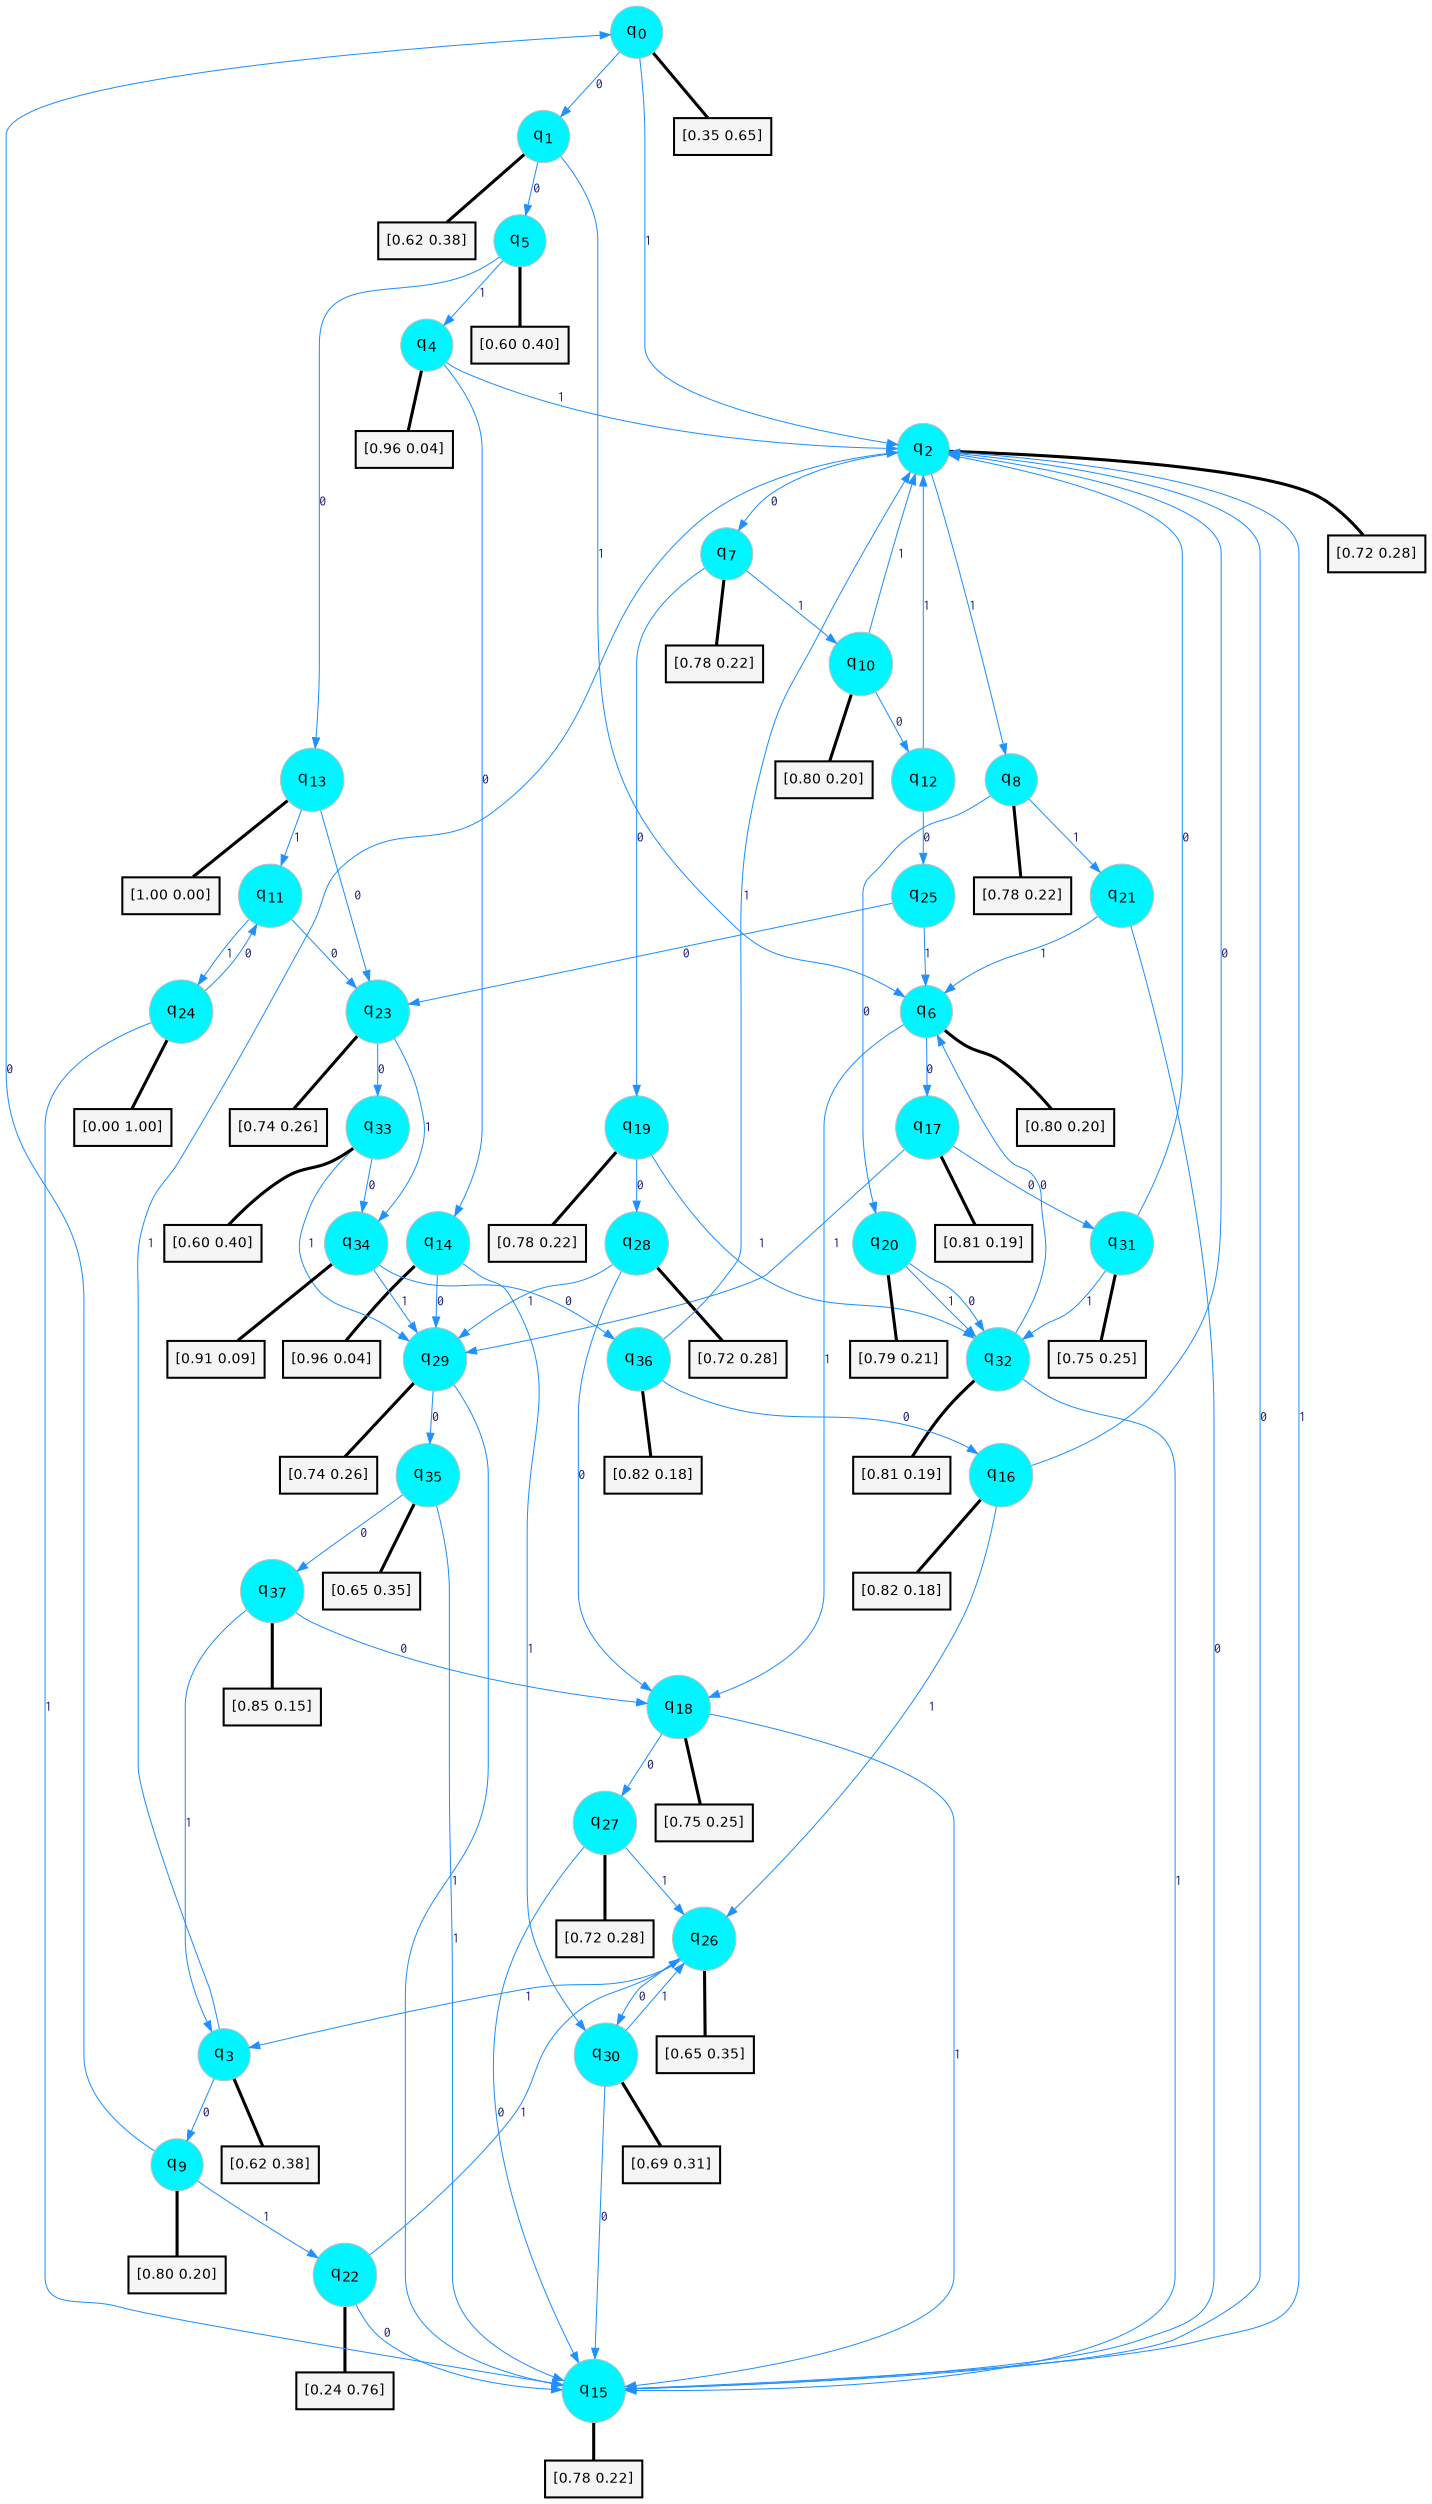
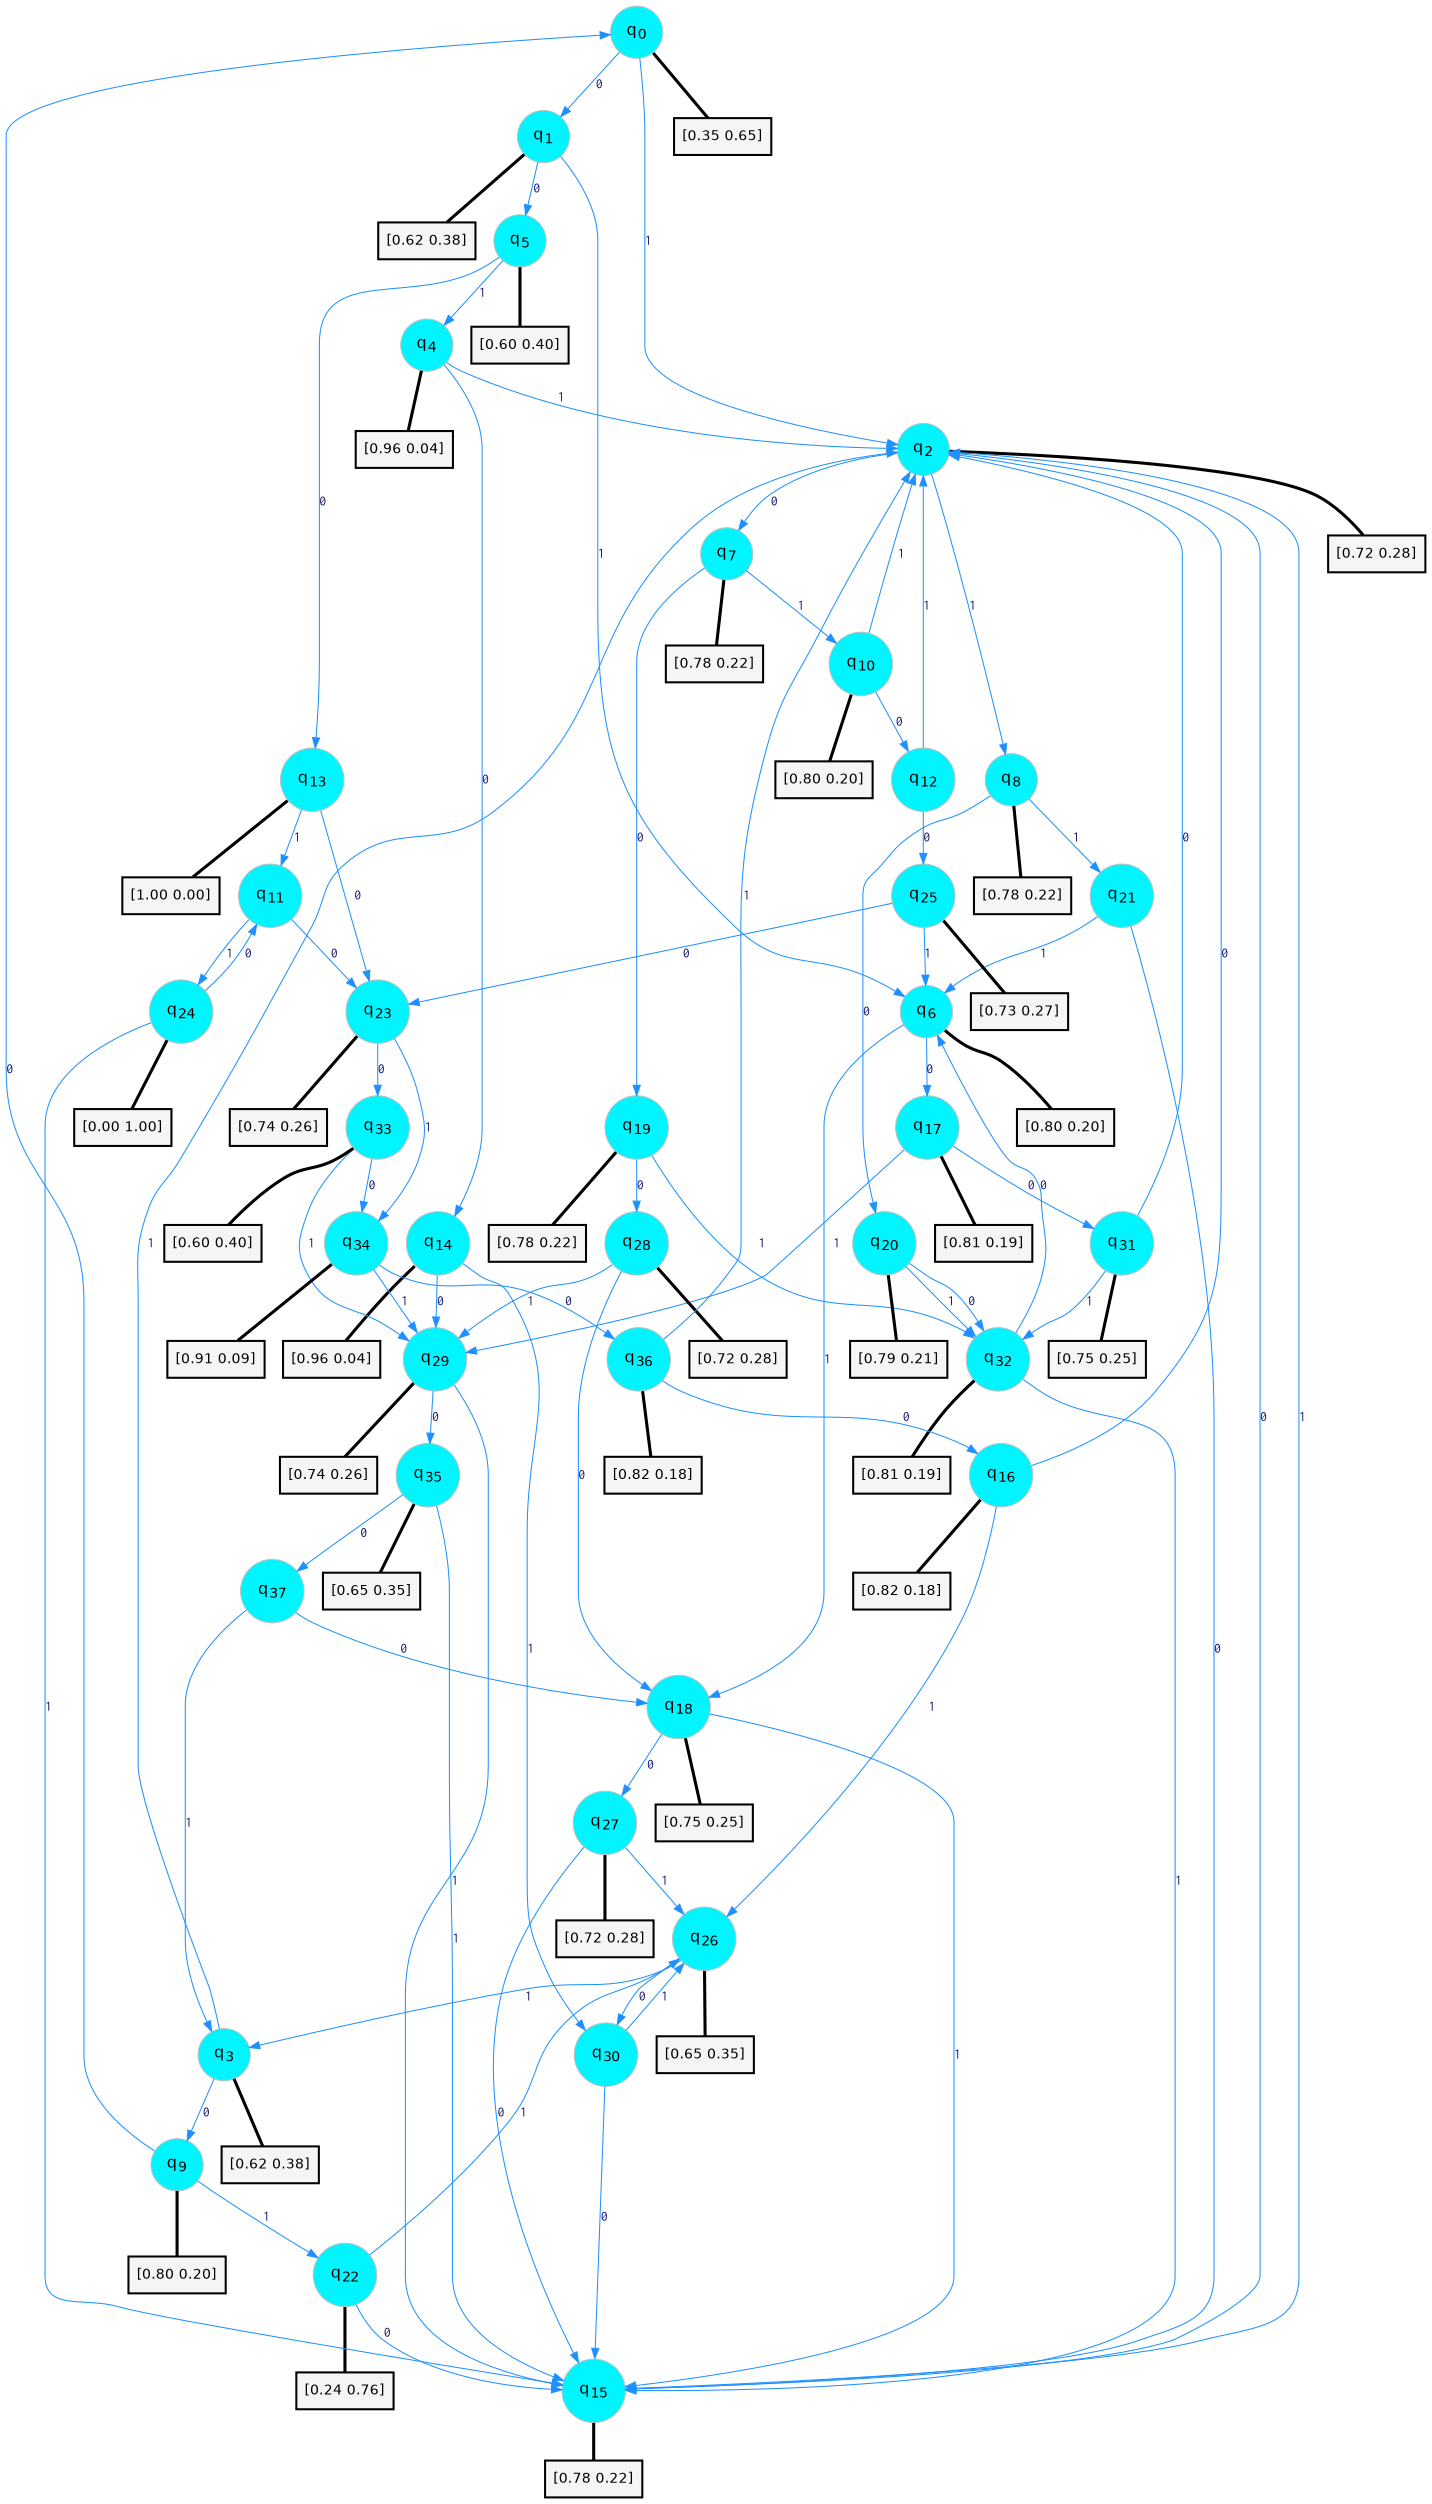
node "[0.73 0.27]": added
node "[0.85 0.15]": removed
node "[0.69 0.31]": removed
